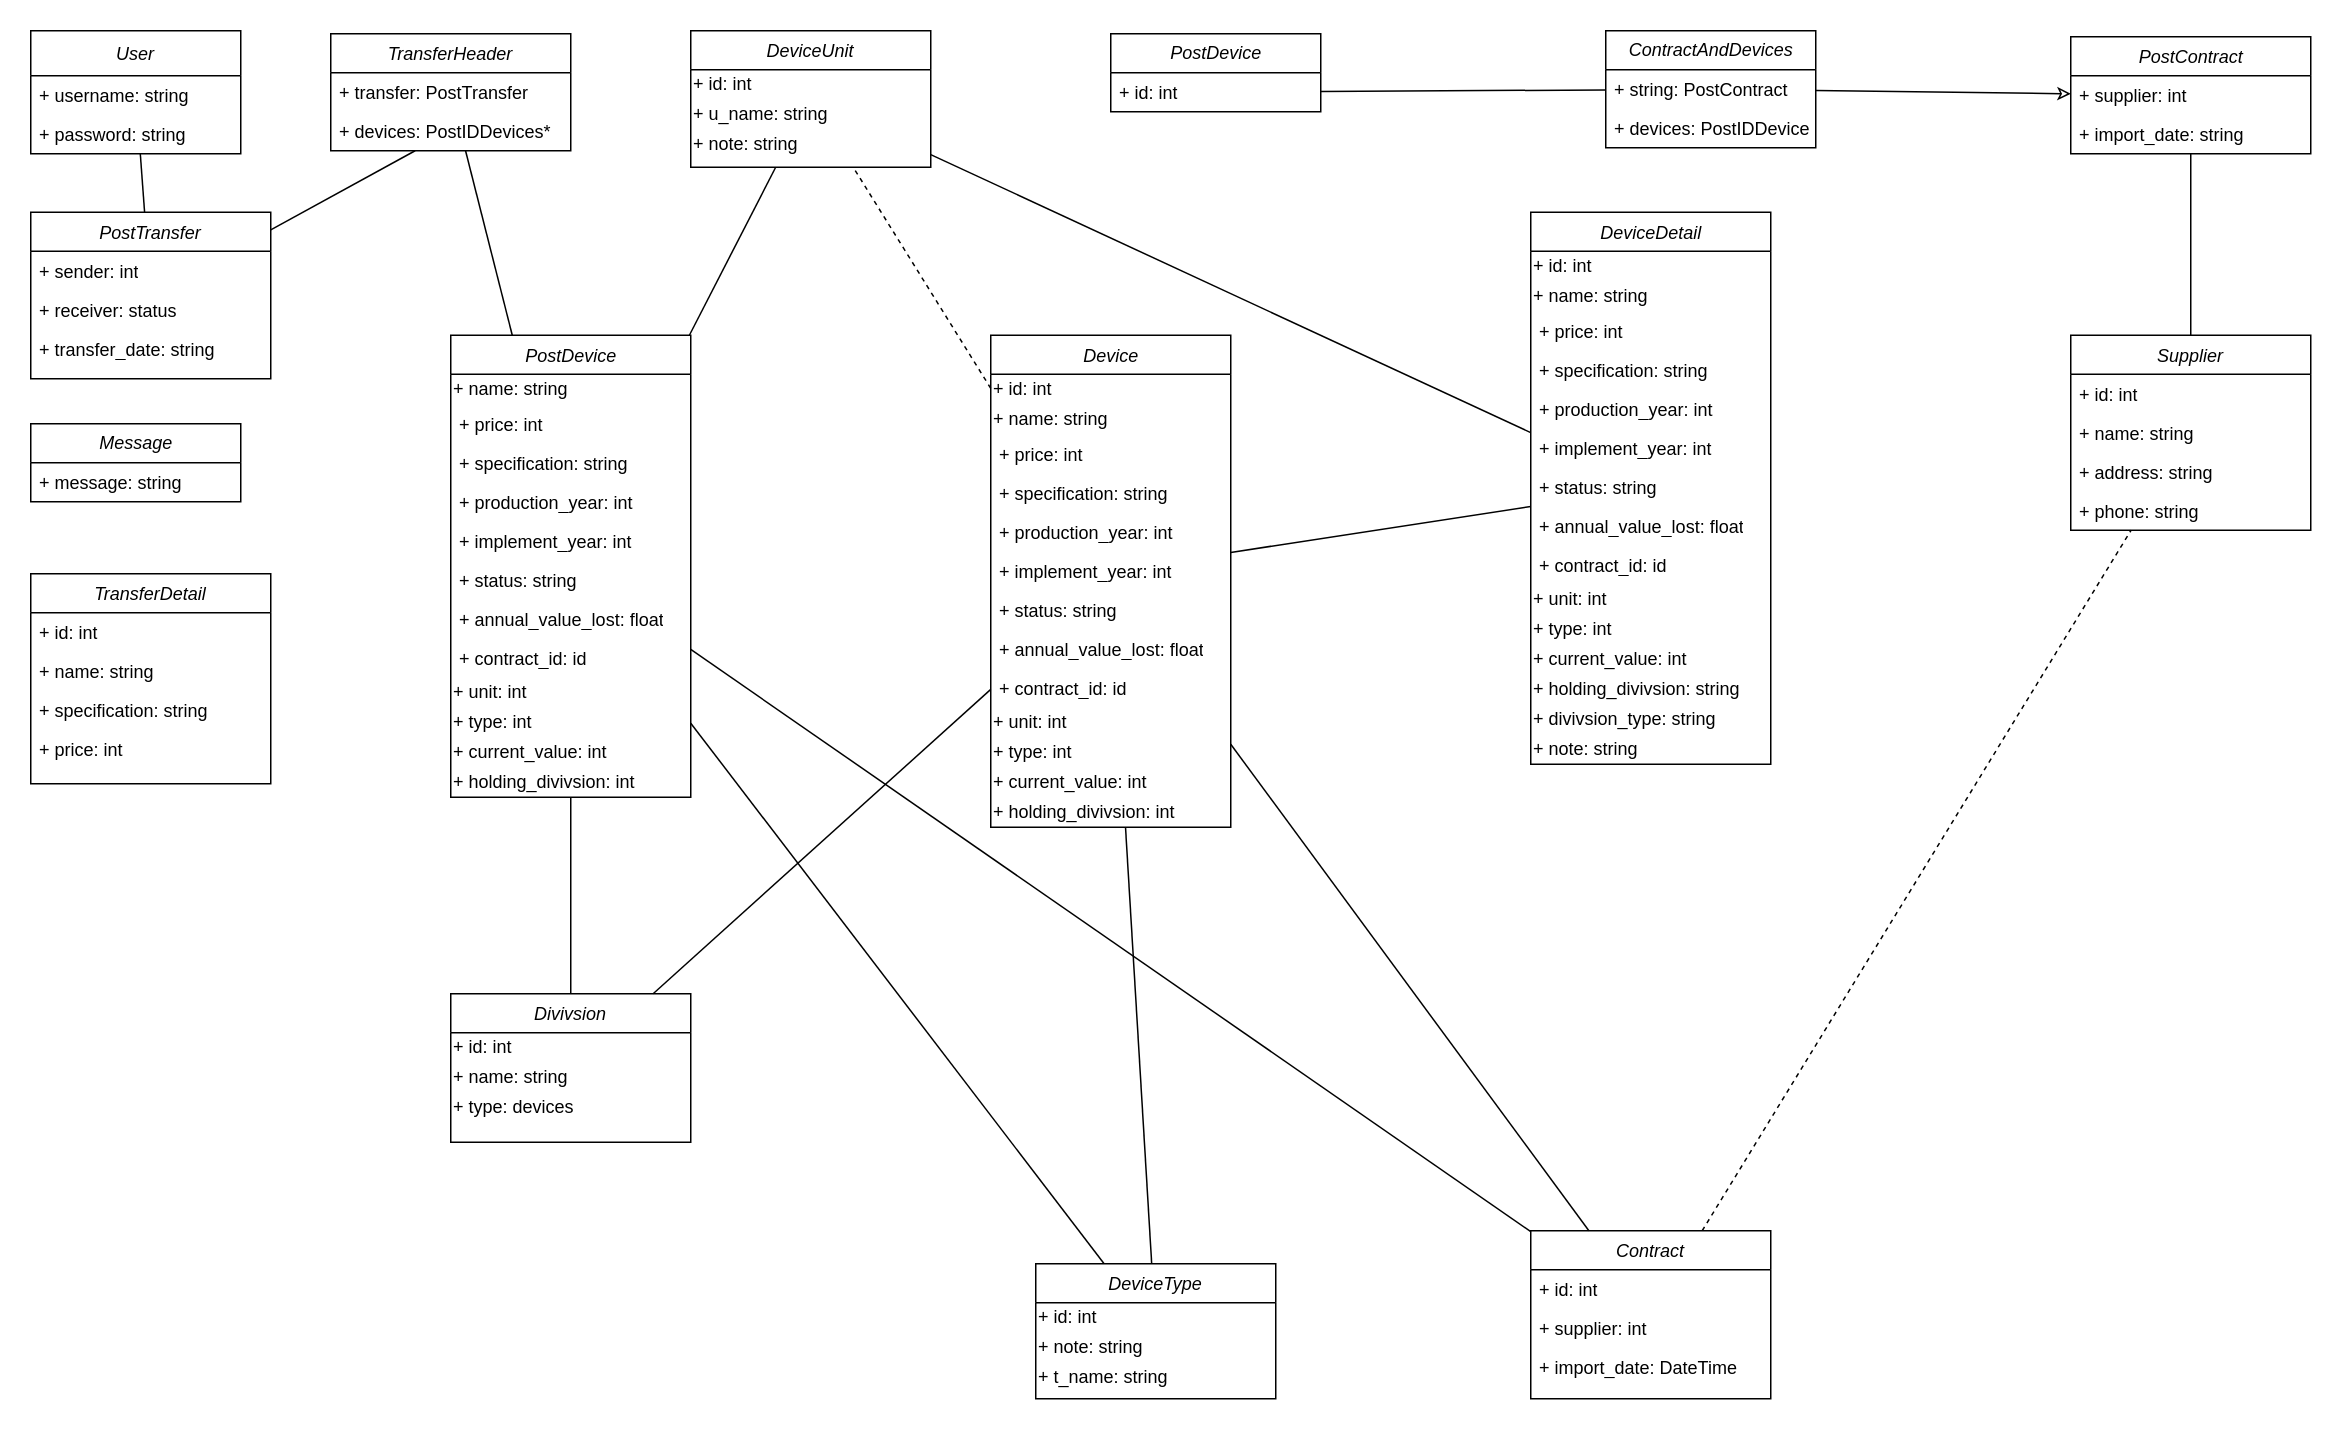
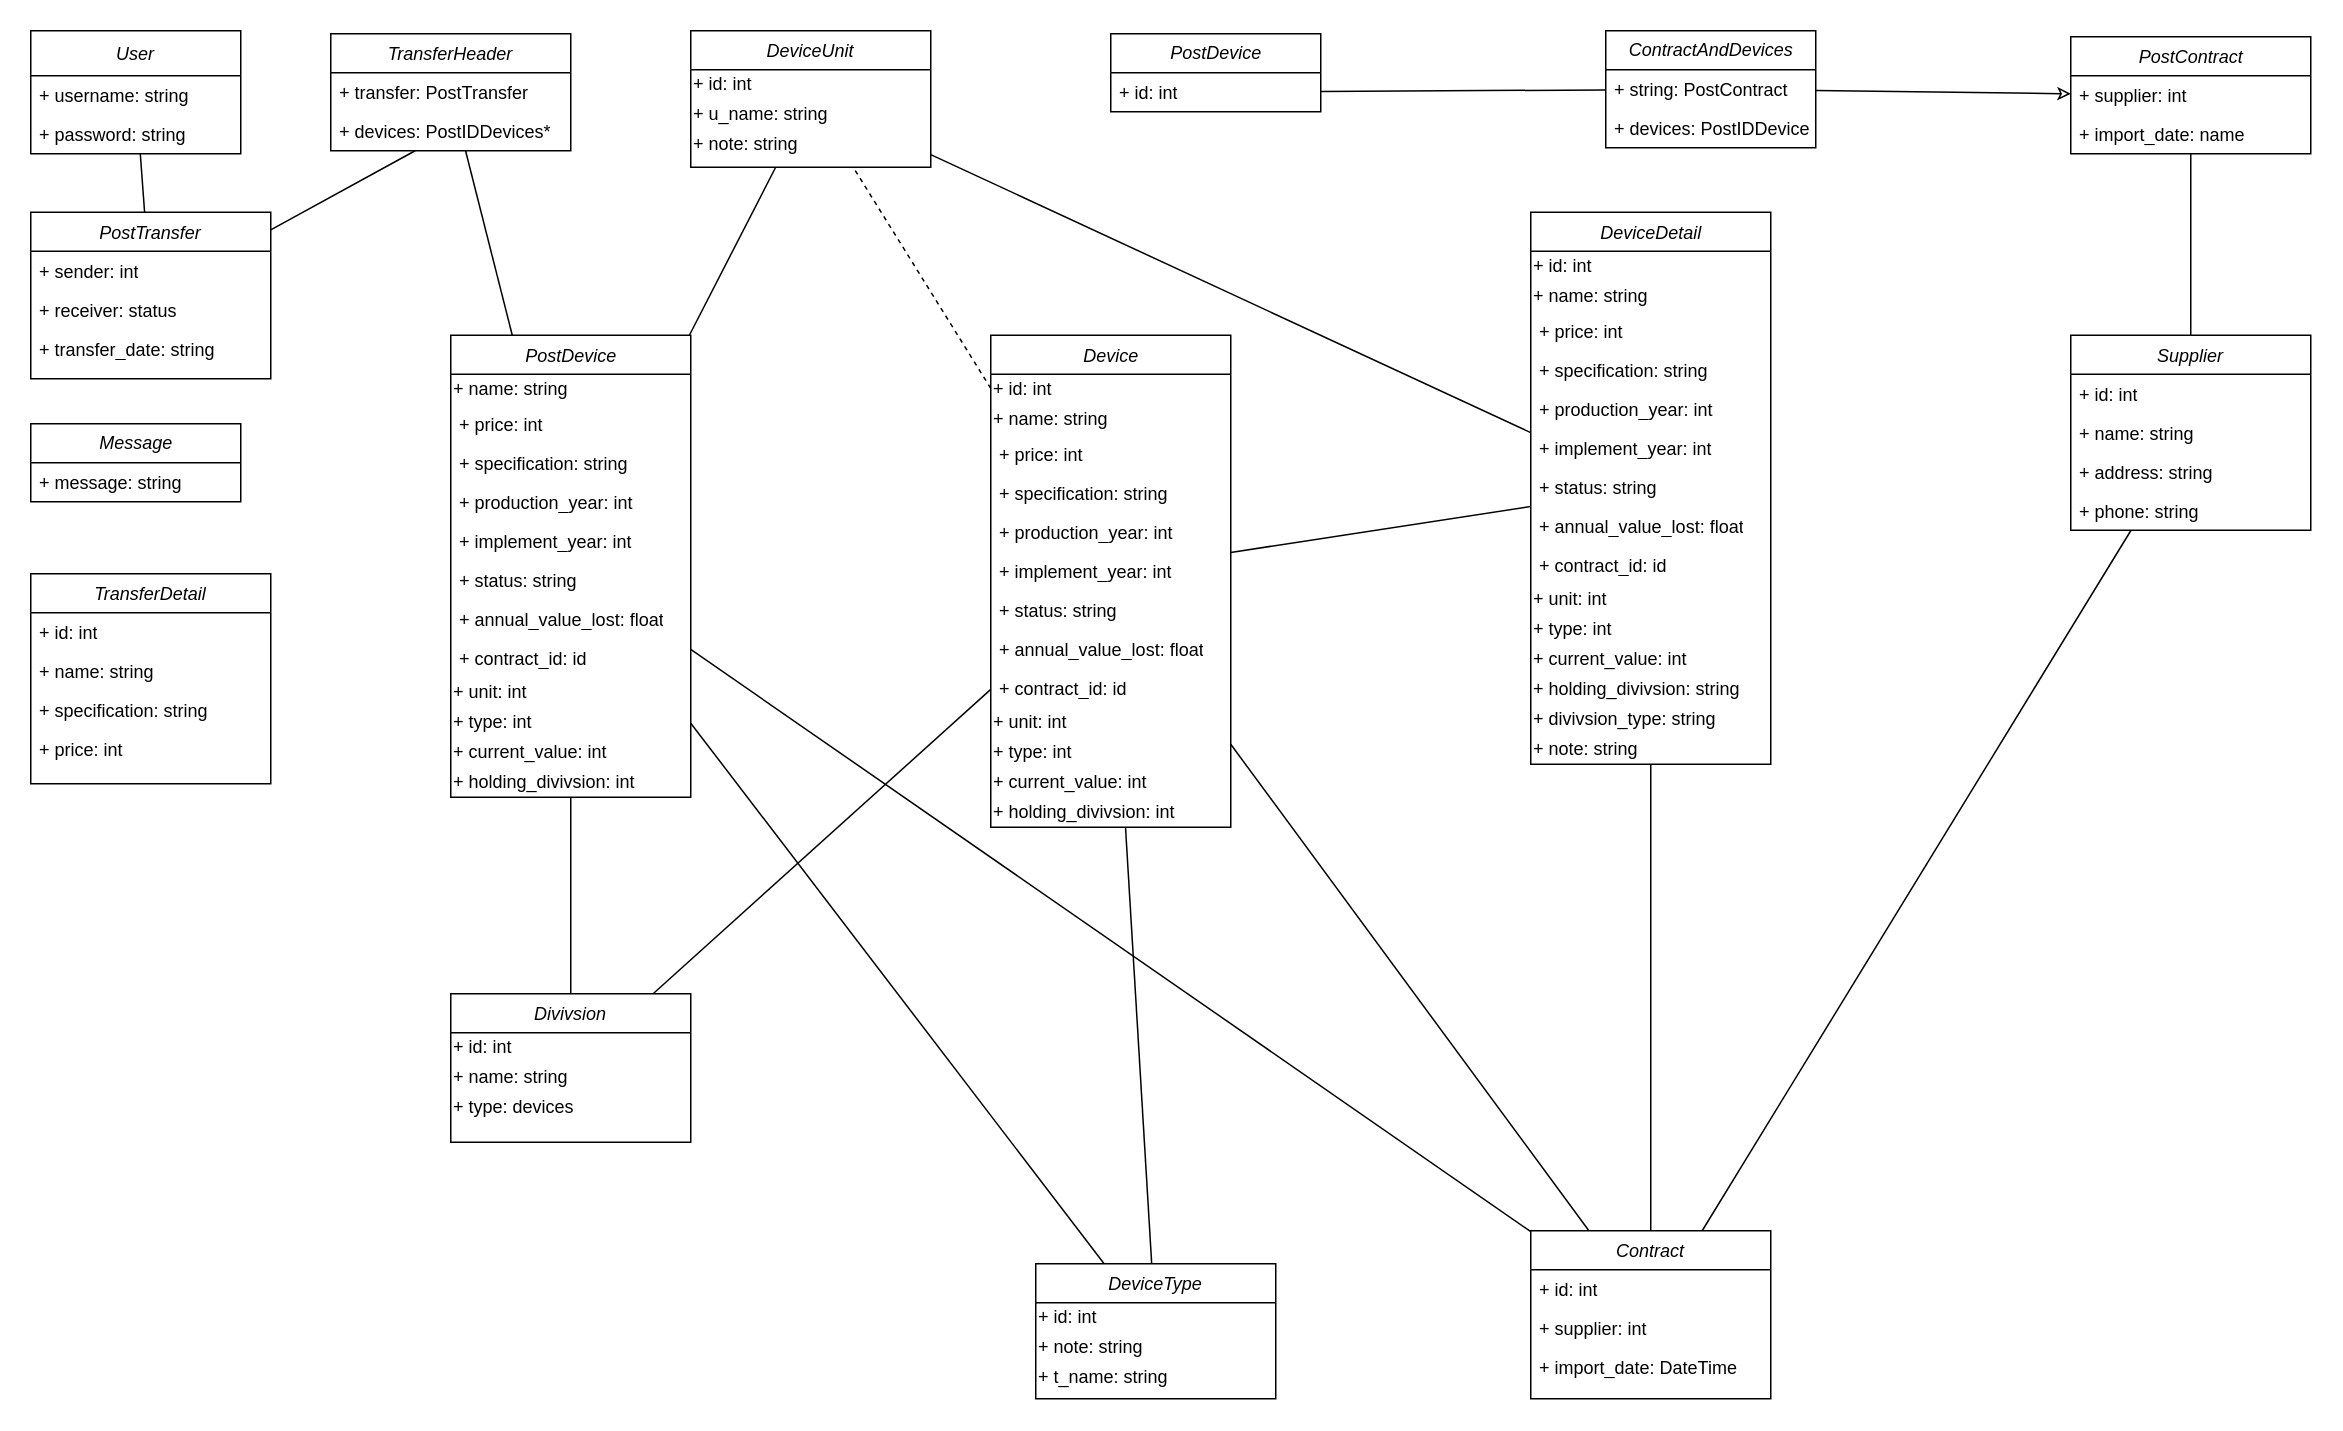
node "+ import_date: string": label "+ import_date: string" -> "+ import_date: name"
edge "Supplier" -- "Contract": style dashed -> solid
edge "DeviceDetail" -- "Contract": added
